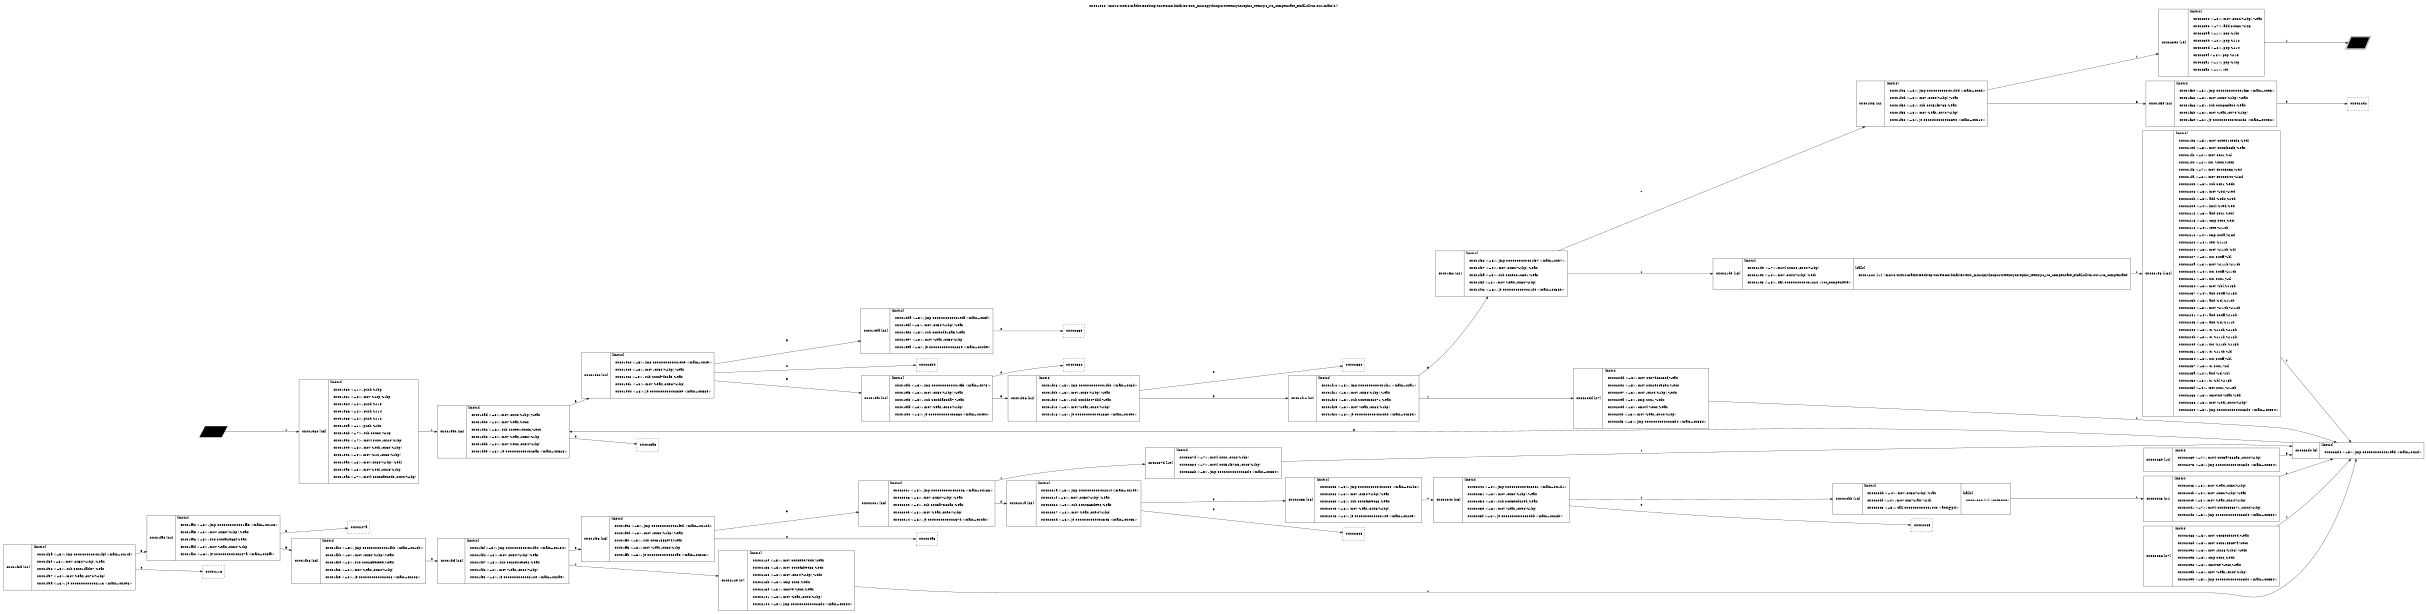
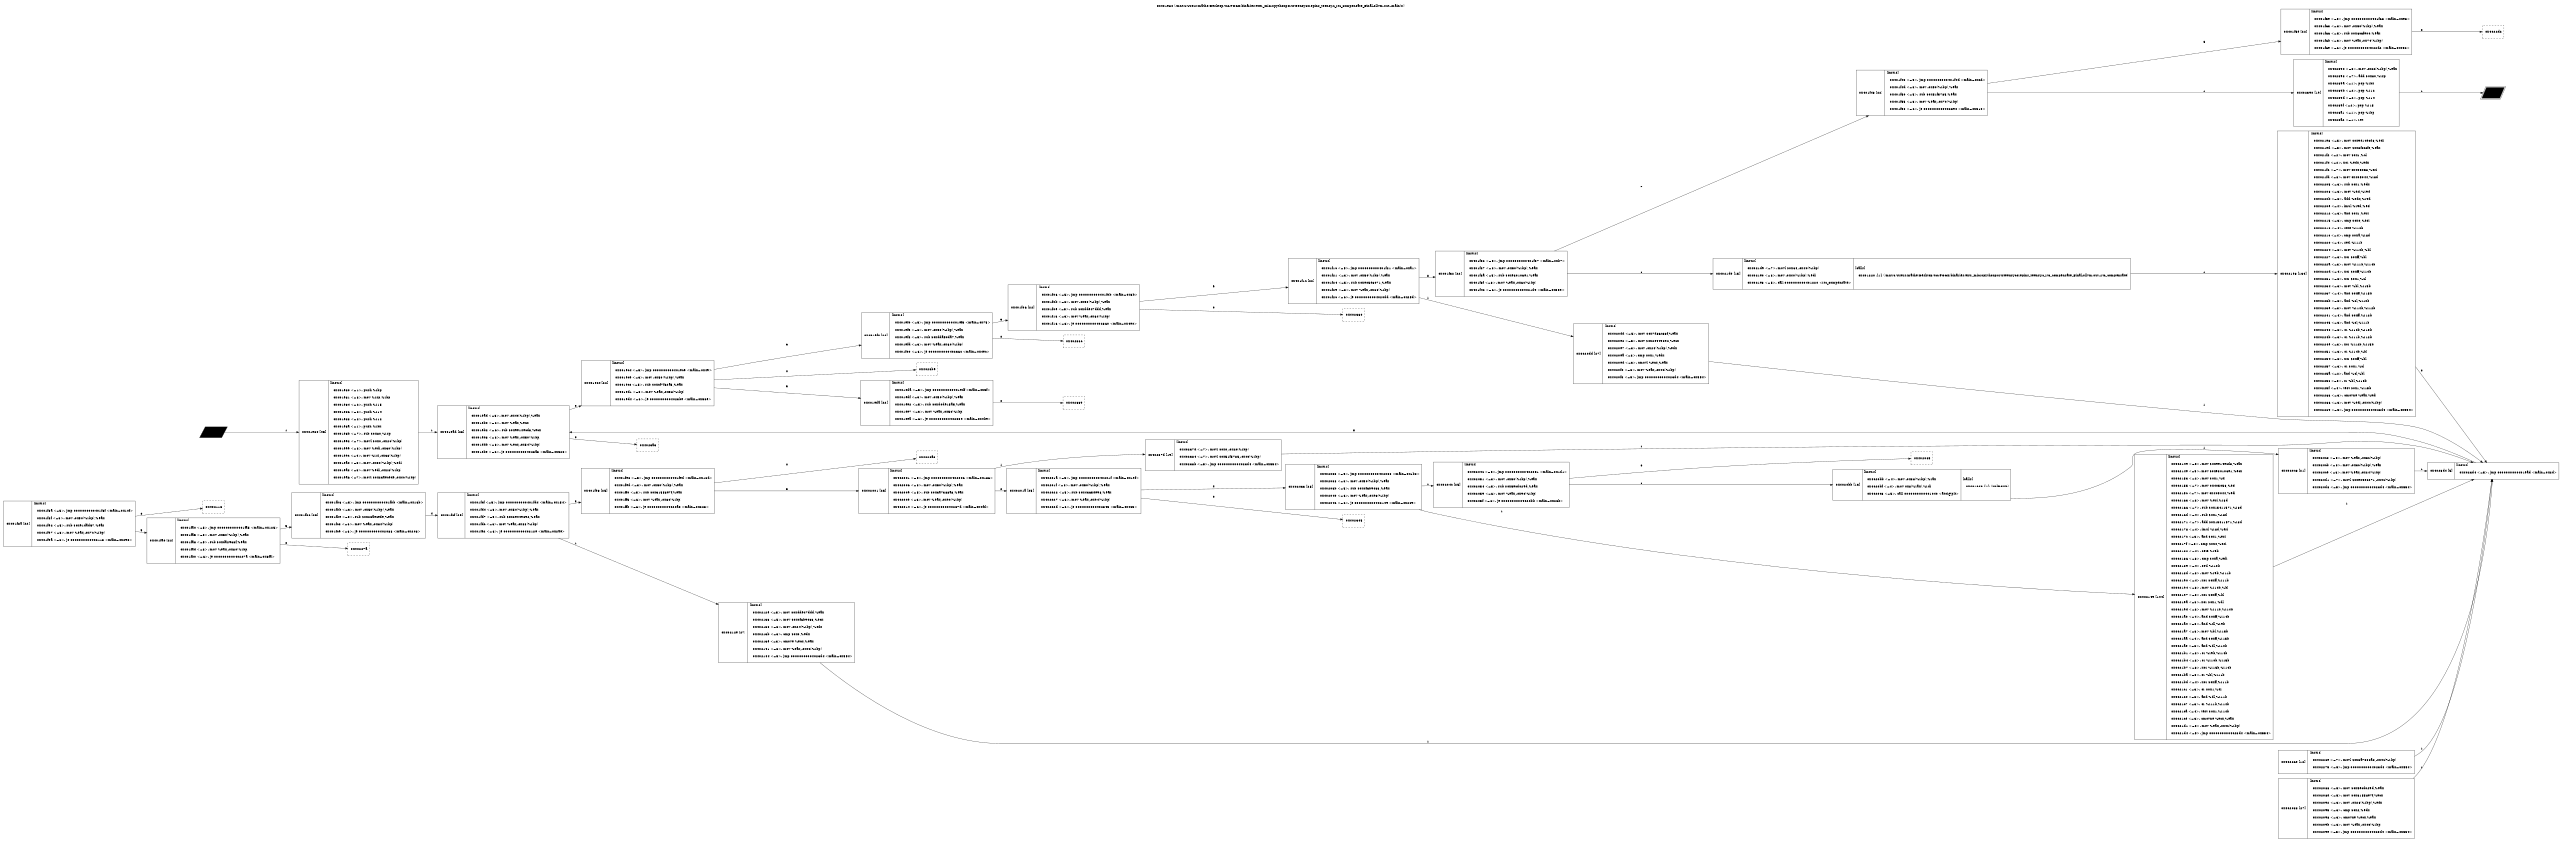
edge "0x4021e8 [134]" -> "0x4023d4 [5]": label " 1" -> " 0"
edge "0x40226e [12]" -> "0x4023d4 [5]": label " 5" -> " 1"
node "0x402149 [144]": added
